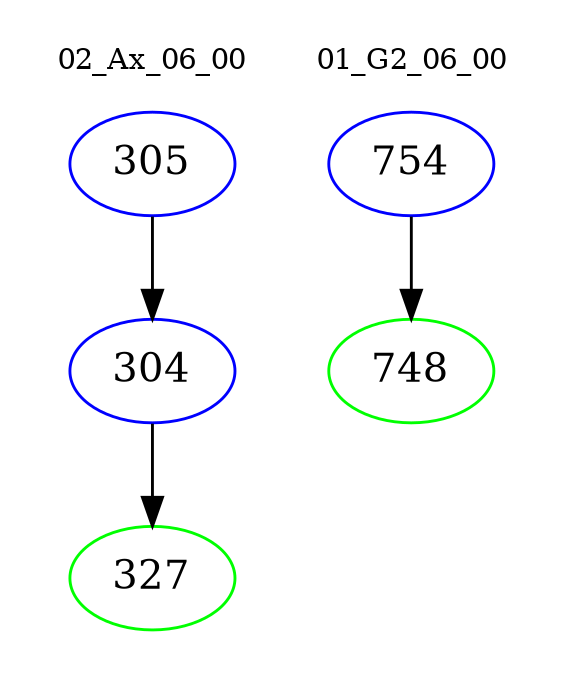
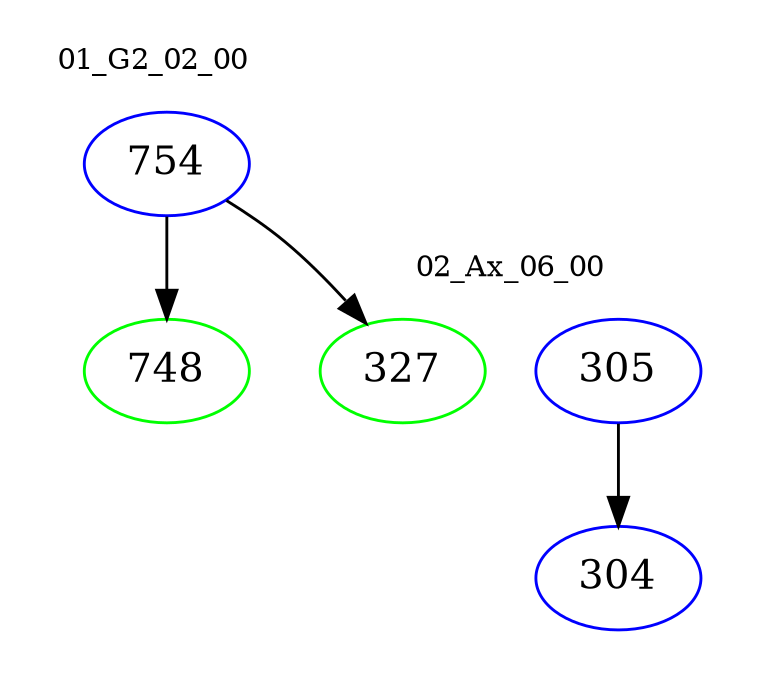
cluster "01_G2_06_00": label "01_G2_06_00" -> "01_G2_02_00"
edge "304" -> "327": now "754" -> "327"
